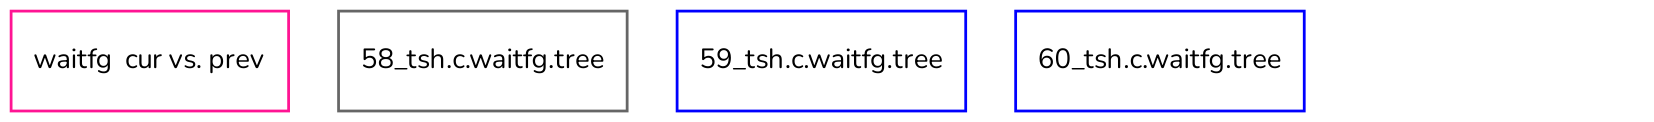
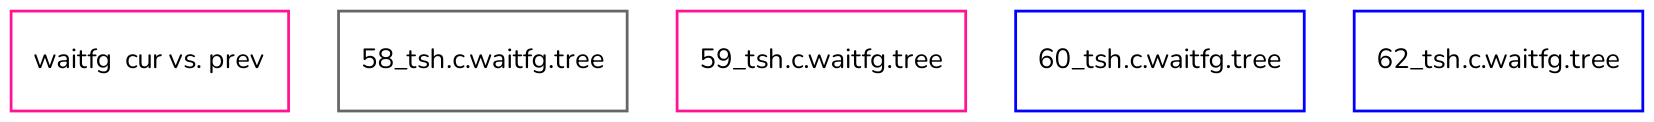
node "59_tsh.c.waitfg.tree": color blue -> deeppink
node "62_tsh.c.waitfg.tree": added
